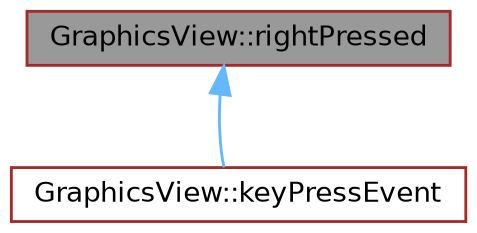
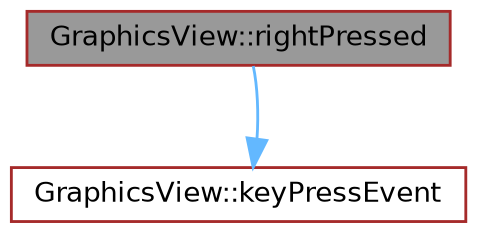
edge "GraphicsView::keyPressEvent" -> "GraphicsView::rightPressed": reversed
